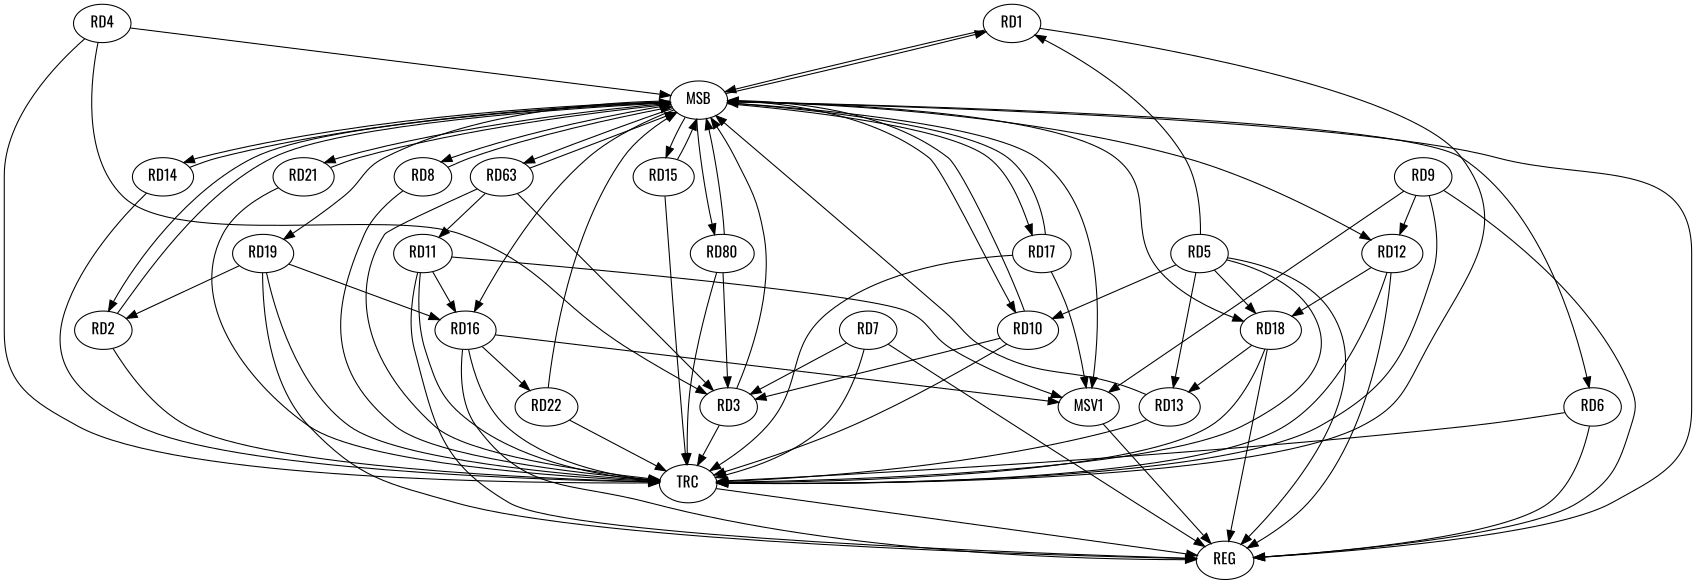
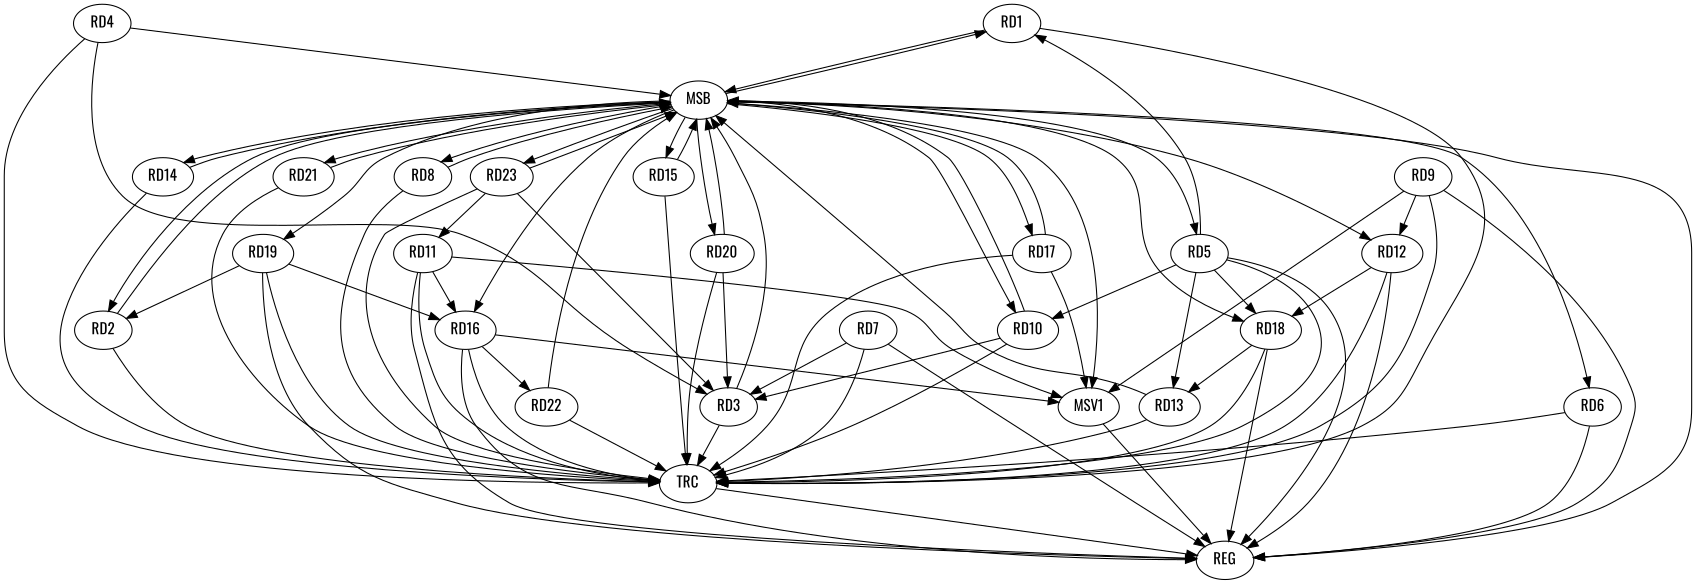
edge "MSB" -> "RD5": added
node "RD63": label "RD63" -> "RD23"
node "RD80": label "RD80" -> "RD20"
